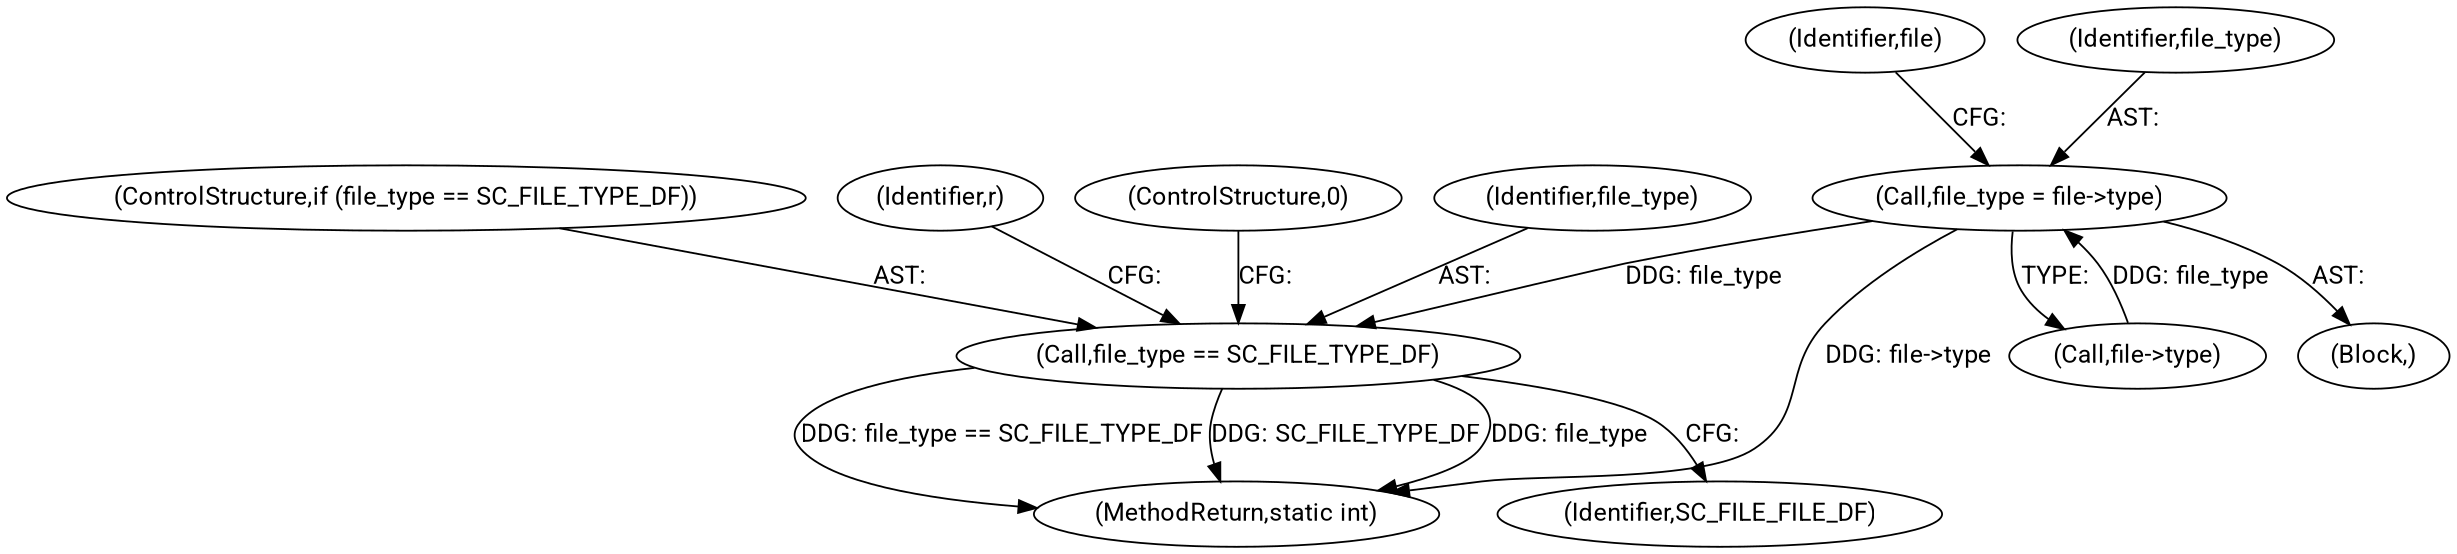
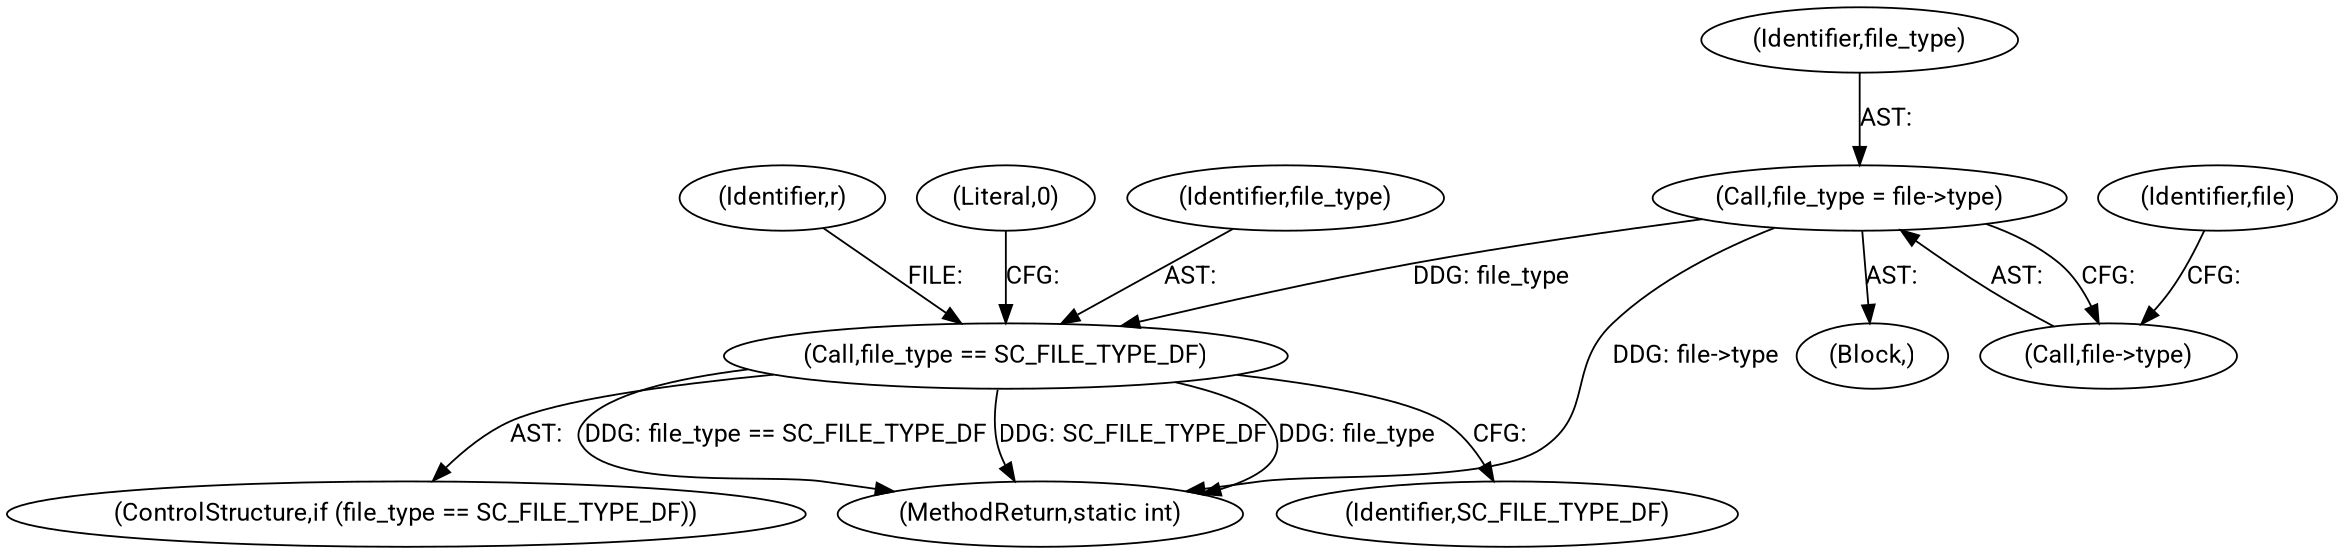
edge "(Identifier,file)" -> "(Call,file_type = file->type)": now "(Identifier,file)" -> "(Call,file->type)"
node "(ControlStructure,0)": label "(ControlStructure,0)" -> "(Literal,0)"
edge "(ControlStructure,if (file_type == SC_FILE_TYPE_DF))" -> "(Call,file_type == SC_FILE_TYPE_DF)": reversed
edge "(Identifier,r)" -> "(Call,file_type == SC_FILE_TYPE_DF)": label "CFG: " -> "FILE: "
edge "(Call,file_type = file->type)" -> "(Call,file->type)": label "TYPE: " -> "CFG: "
edge "(Call,file->type)" -> "(Call,file_type = file->type)": label "DDG: file_type" -> "AST: "
node "(Identifier,SC_FILE_FILE_DF)": label "(Identifier,SC_FILE_FILE_DF)" -> "(Identifier,SC_FILE_TYPE_DF)"
